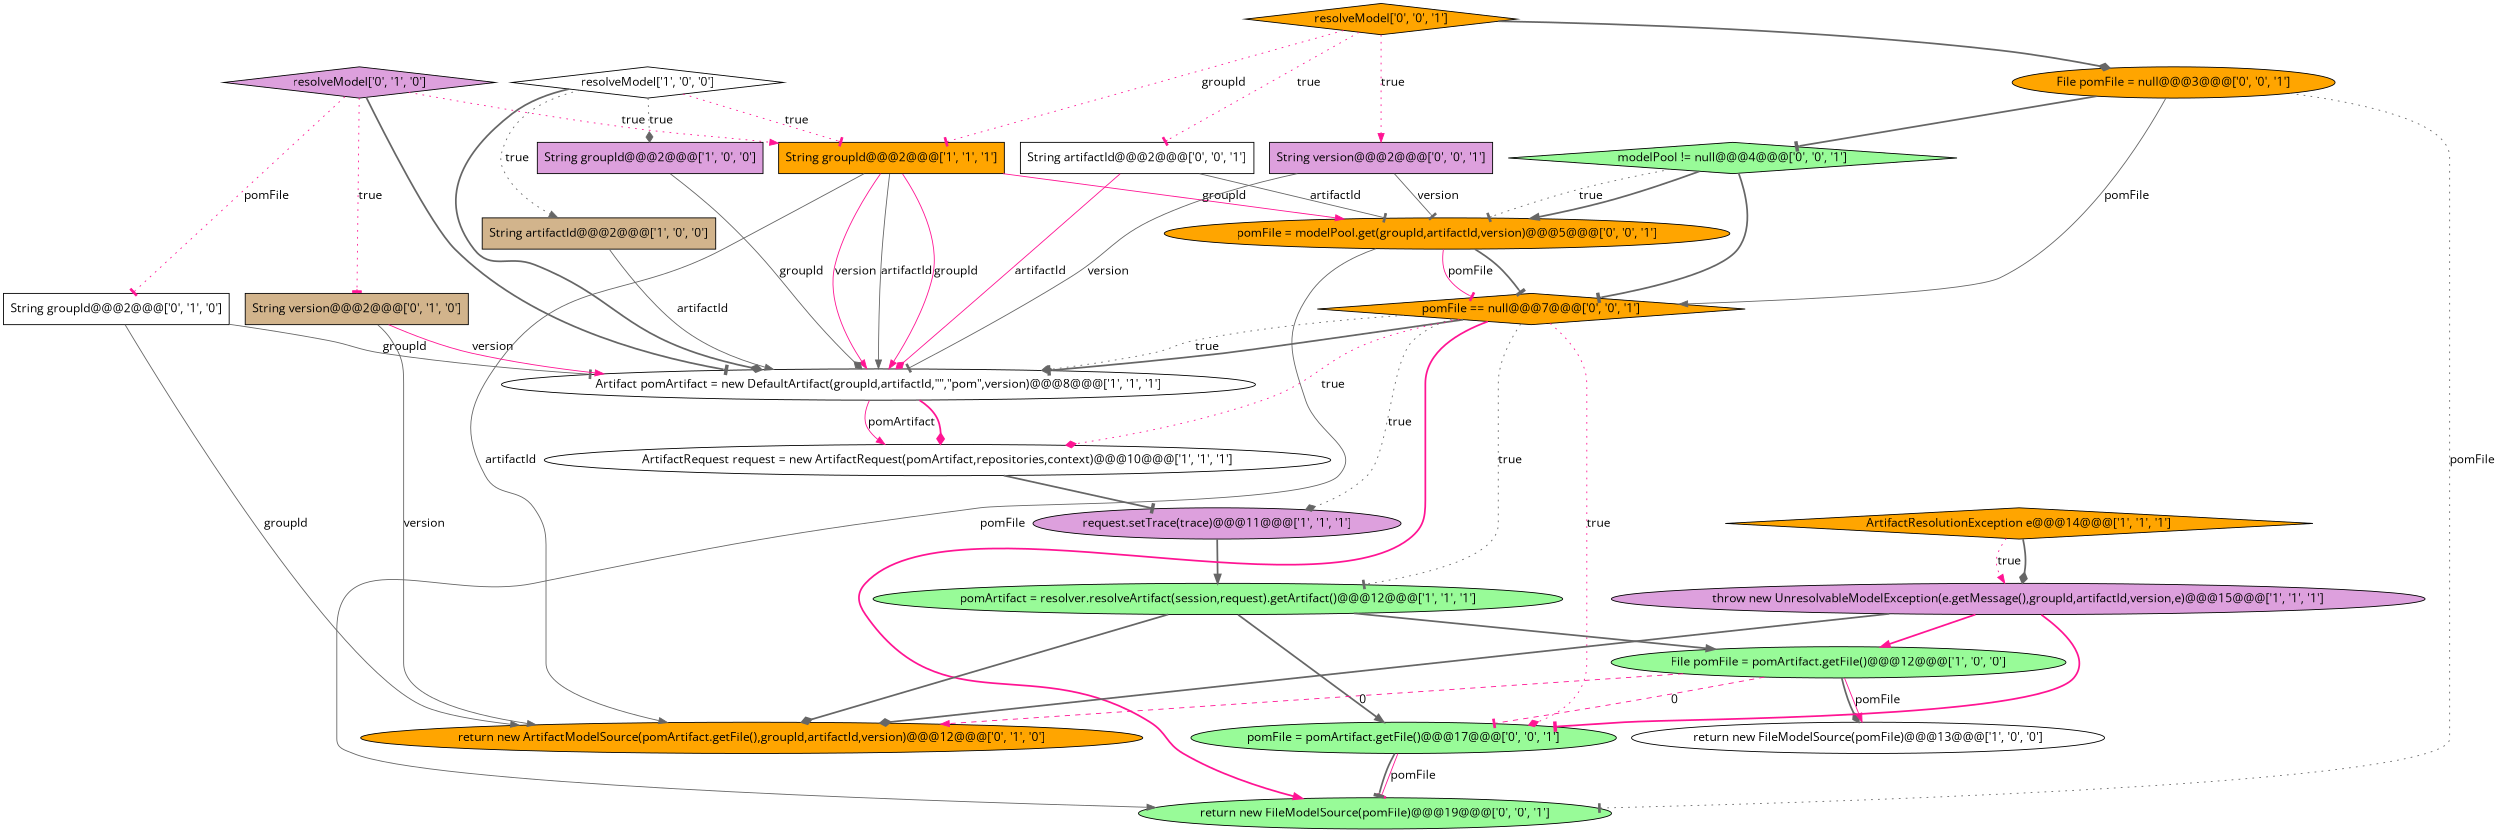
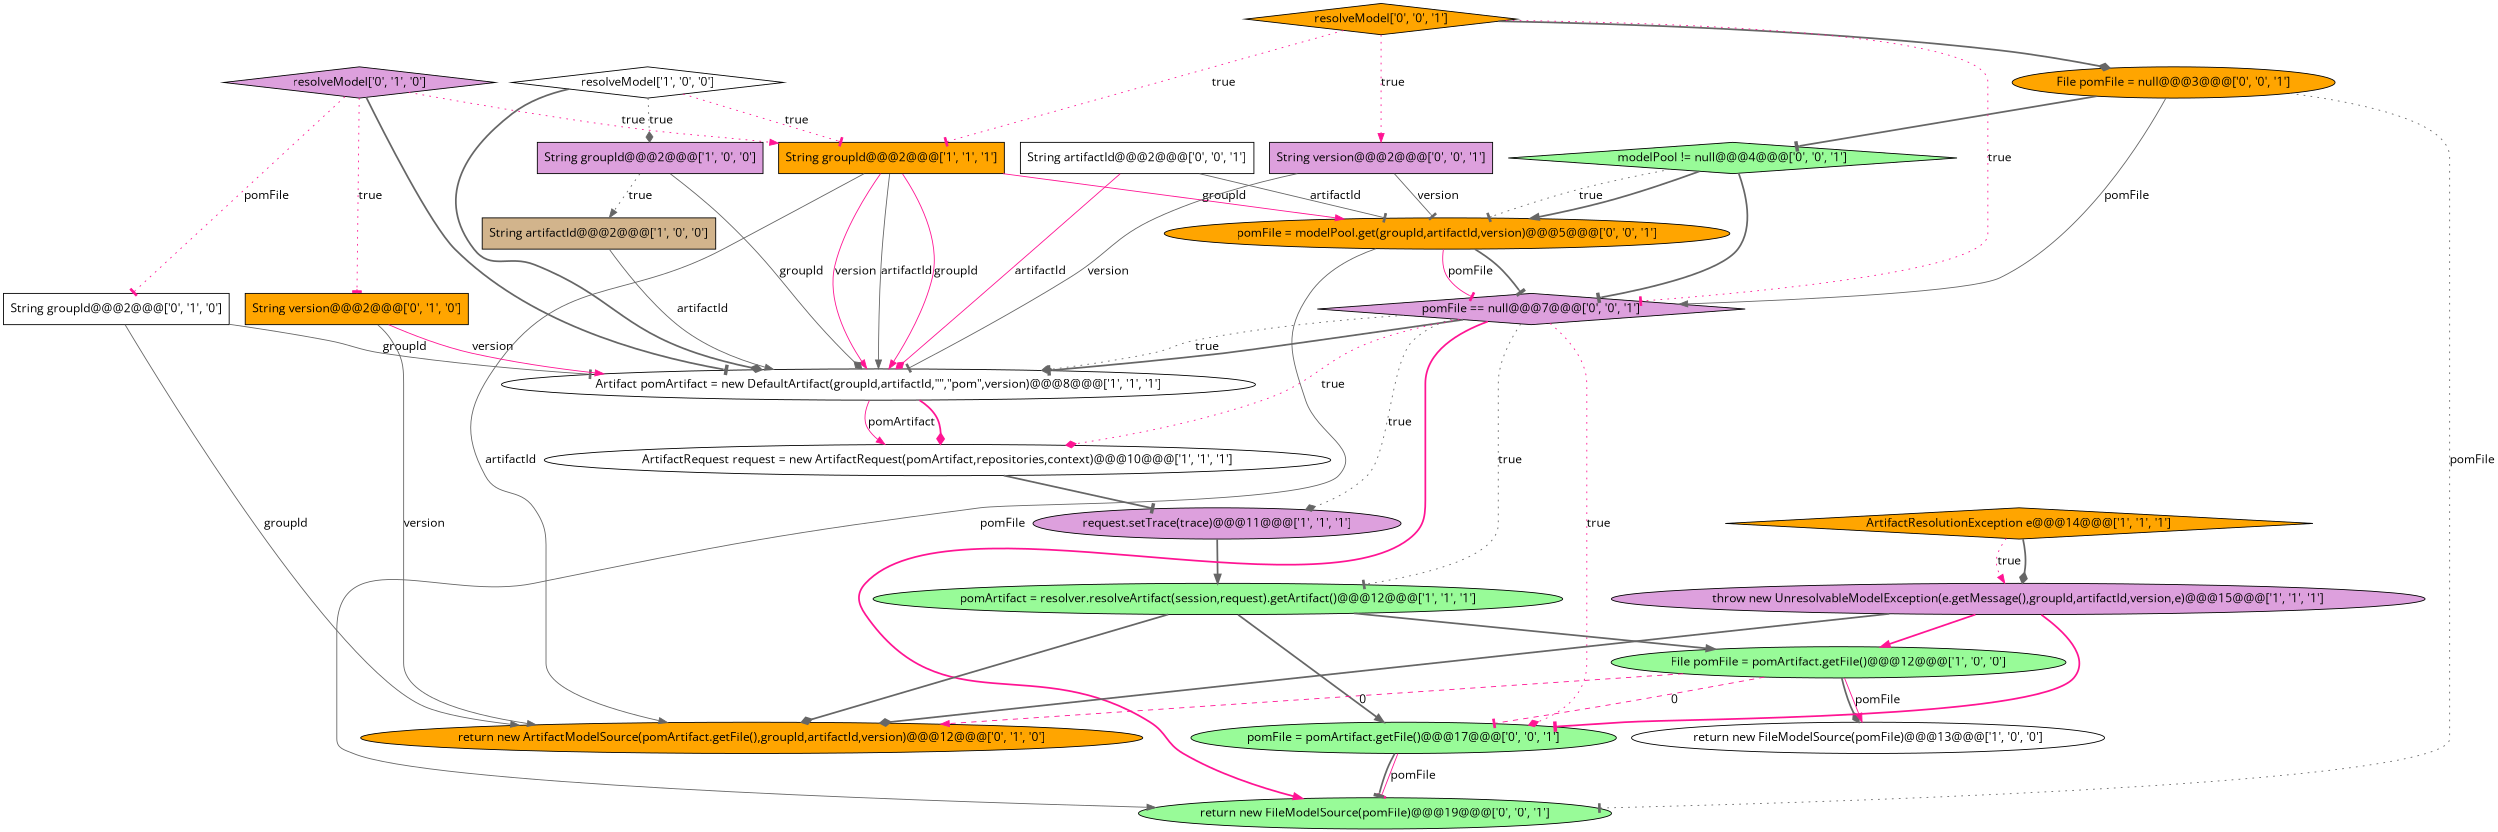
edge "resolveModel['0', '0', '1']" -> "String groupId@@@2@@@['1', '1', '1']": label "groupId" -> "true"
edge "resolveModel['0', '0', '1']" -> "String artifactId@@@2@@@['0', '0', '1']": now "resolveModel['0', '0', '1']" -> "pomFile == null@@@7@@@['0', '0', '1']"
edge "resolveModel['1', '0', '0']" -> "String artifactId@@@2@@@['1', '0', '0']": now "String groupId@@@2@@@['1', '0', '0']" -> "String artifactId@@@2@@@['1', '0', '0']"
node "String version@@@2@@@['0', '1', '0']": fillcolor tan -> orange
node "pomFile == null@@@7@@@['0', '0', '1']": fillcolor orange -> plum
